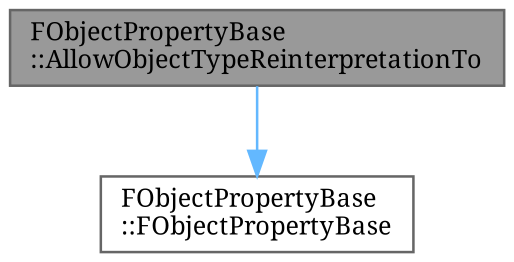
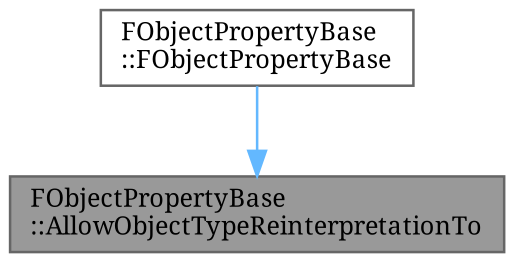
edge "FObjectPropertyBase ::AllowObjectTypeReinterpretationTo" -> "FObjectPropertyBase ::FObjectPropertyBase": reversed
